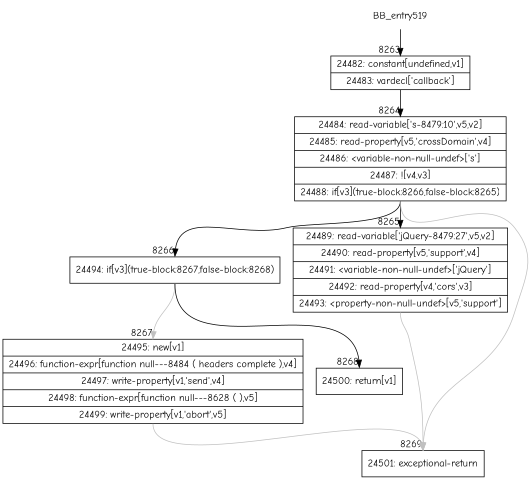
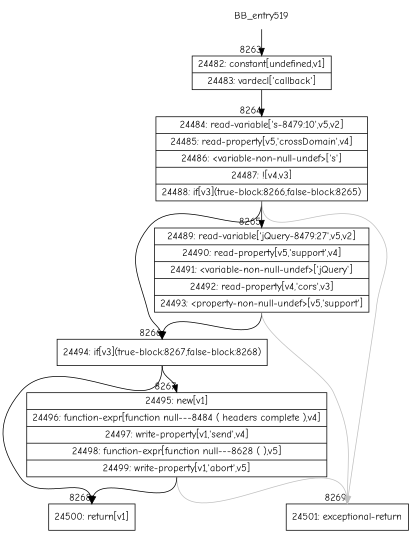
edge "24494: if[v3](true-block:8267,false-block:8268)" -> "24495: new[v1]": color gray -> black
edge "24489: read-variable['jQuery-8479:27',v5,v2]" -> "24494: if[v3](true-block:8267,false-block:8268)": added
edge "24495: new[v1]" -> "24500: return[v1]": added
